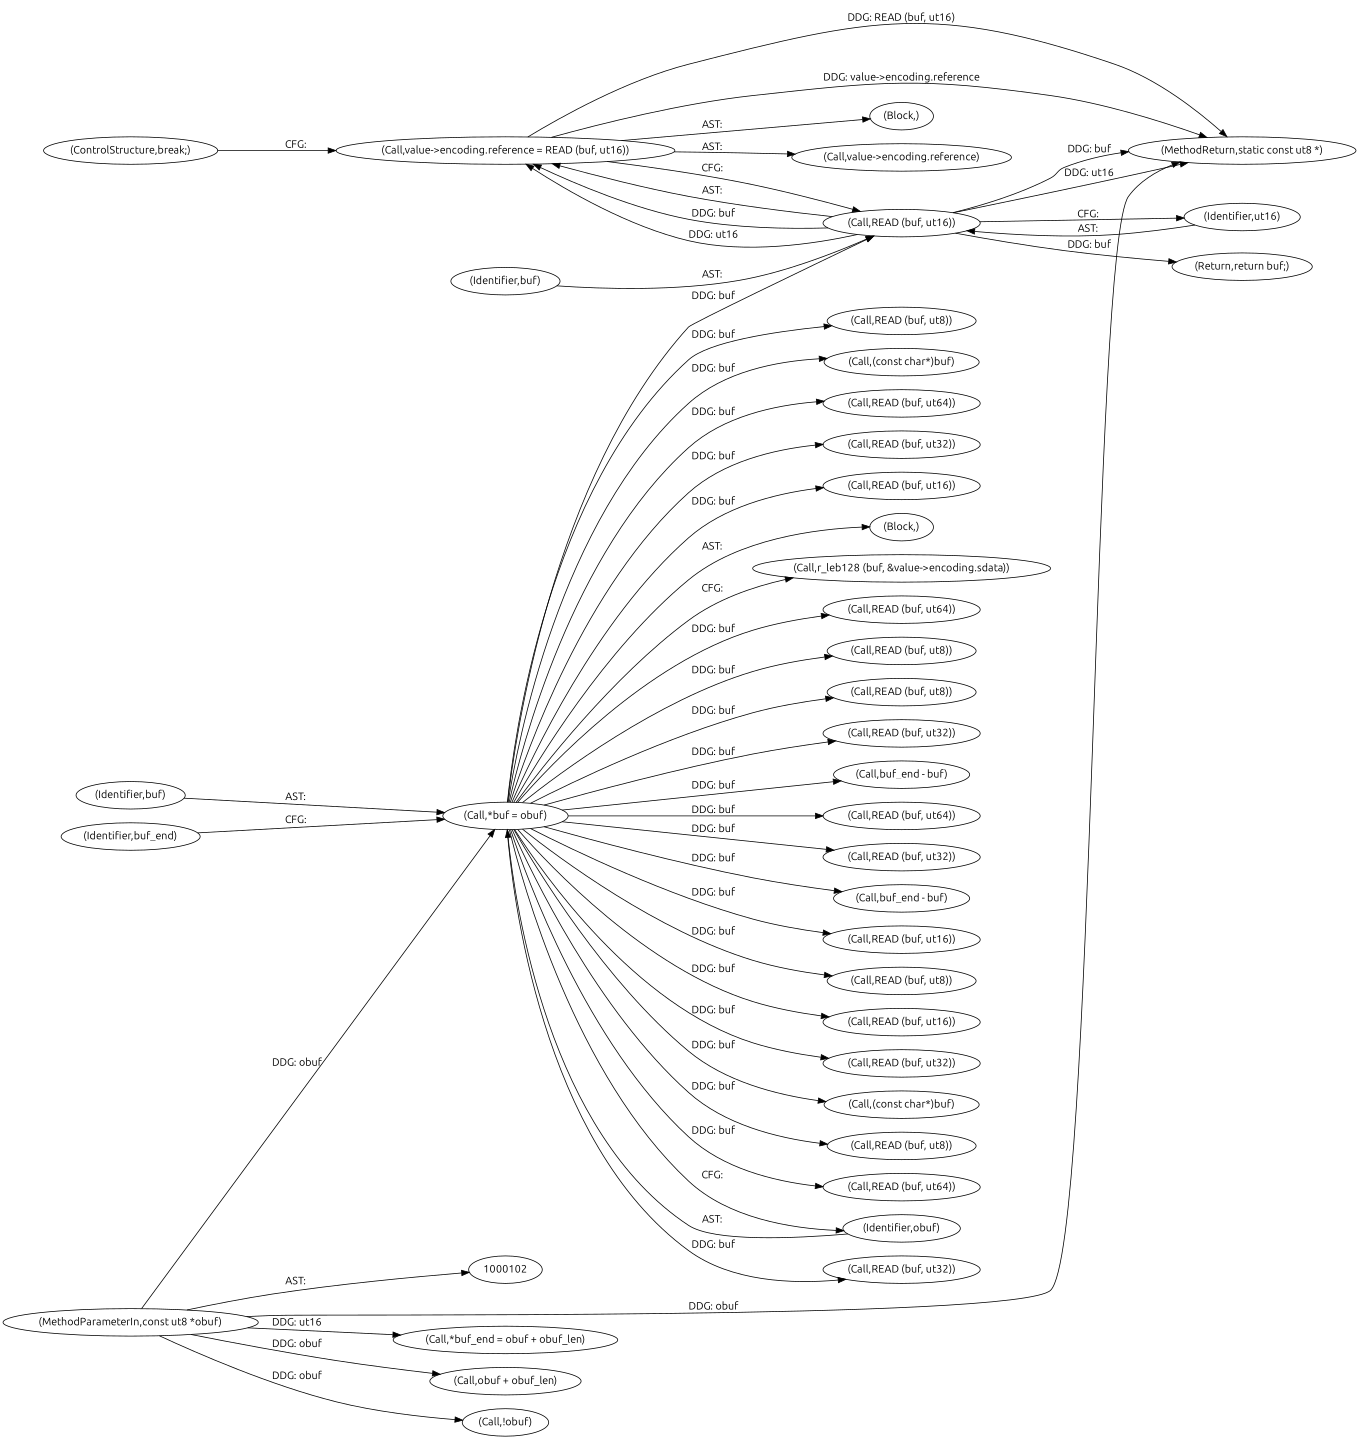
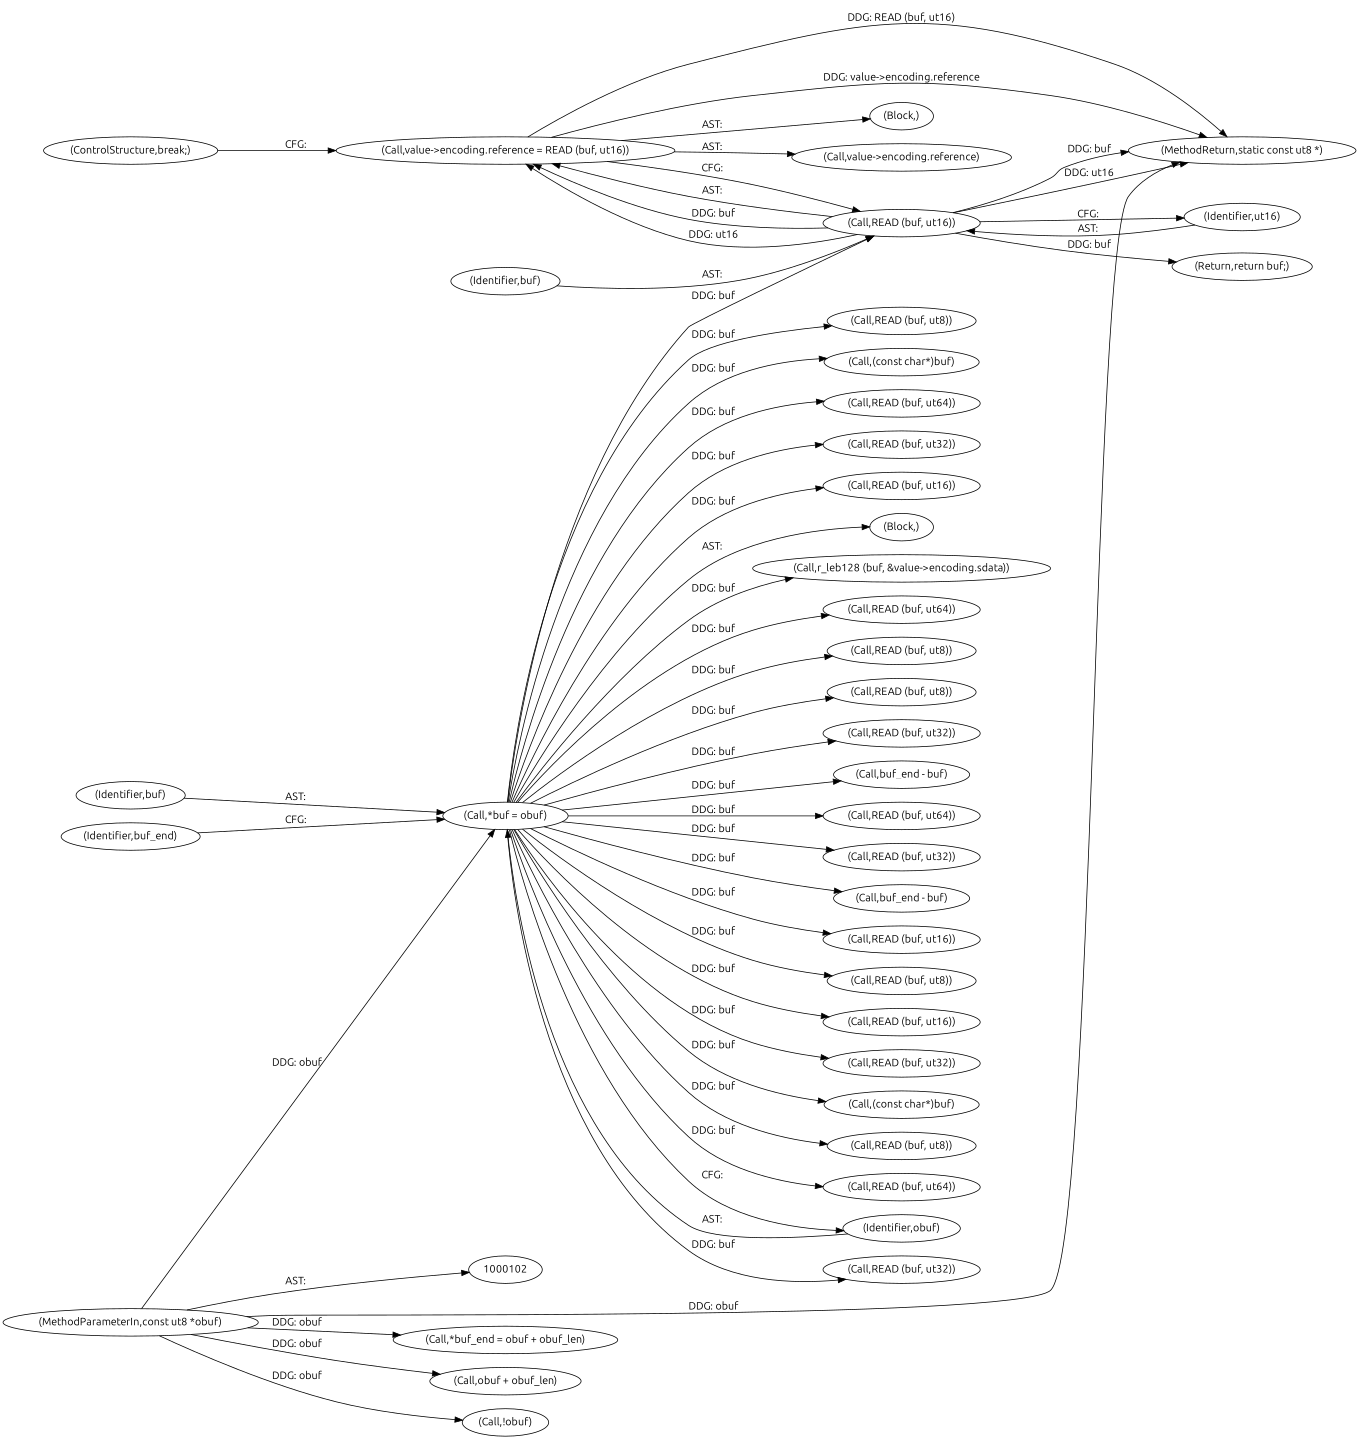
edge "(Call,*buf = obuf)" -> "(Call,r_leb128 (buf, &value->encoding.sdata))": label "CFG: " -> "DDG: buf"
edge "(MethodParameterIn,const ut8 *obuf)" -> "(Call,*buf_end = obuf + obuf_len)": label "DDG: ut16" -> "DDG: obuf"
